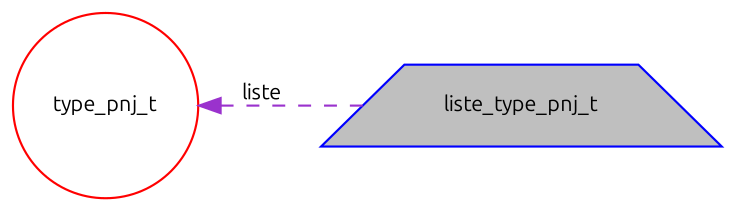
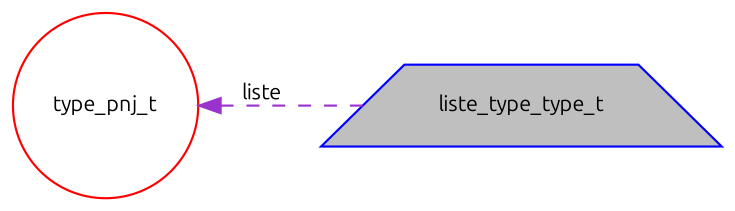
node "liste_type_pnj_t": label "liste_type_pnj_t" -> "liste_type_type_t"
